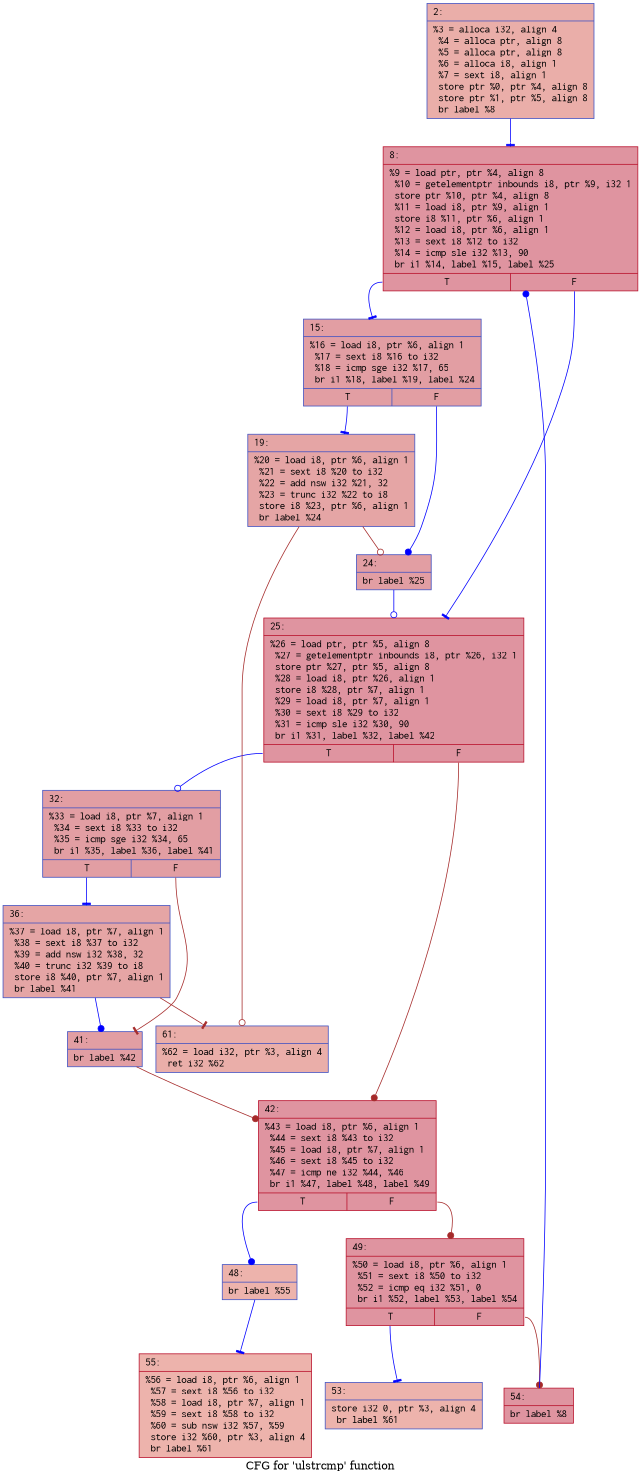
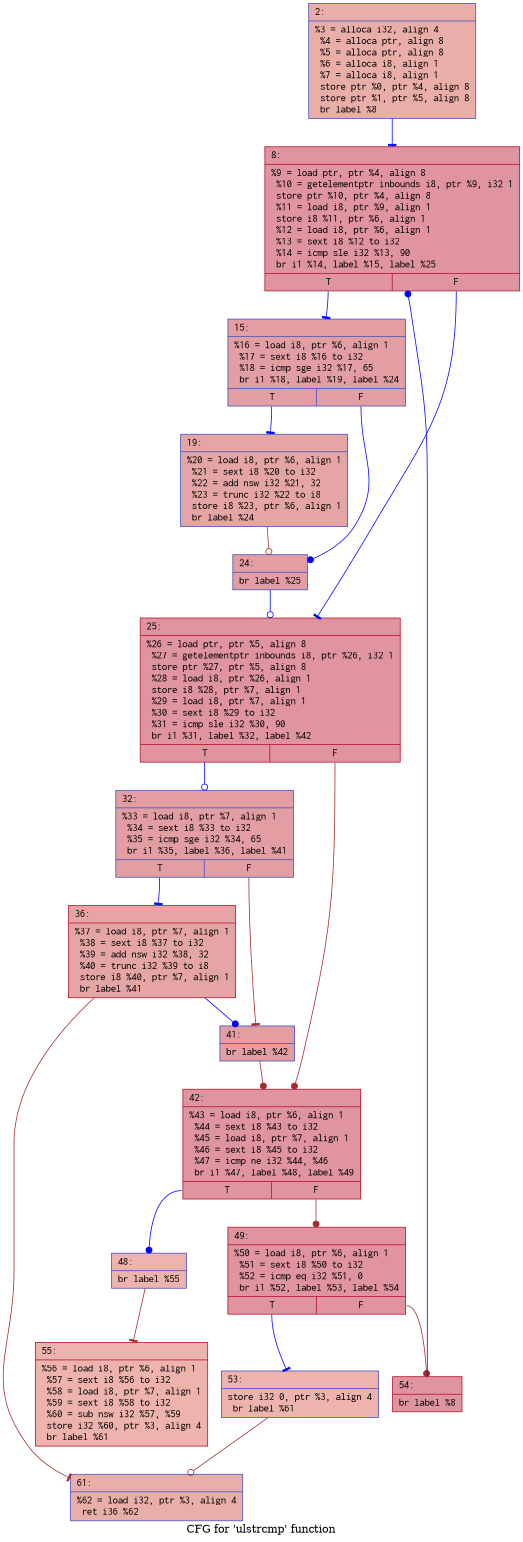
node "2:": text "%7 = sext i8, align 1" -> "%7 = alloca i8, align 1"
edge "19:" -> "61:": now "53:" -> "61:"
node "36:": color #3d50c3ff -> #b70d28ff
node "61:": text "ret i32 %62" -> "ret i36 %62"
edge "48:" -> "55:": color blue -> brown
